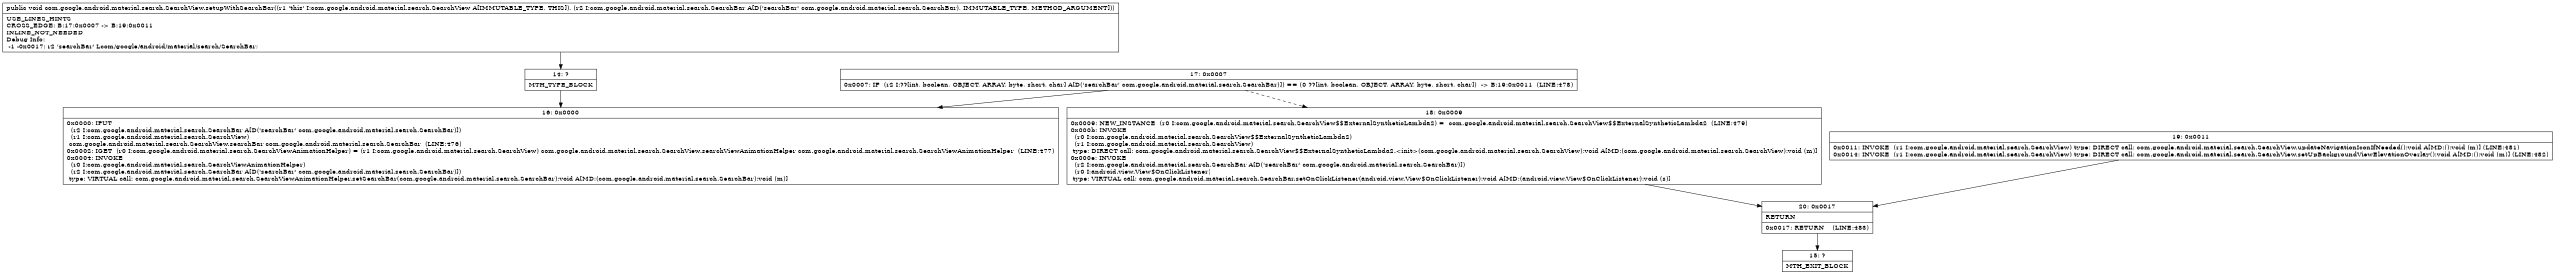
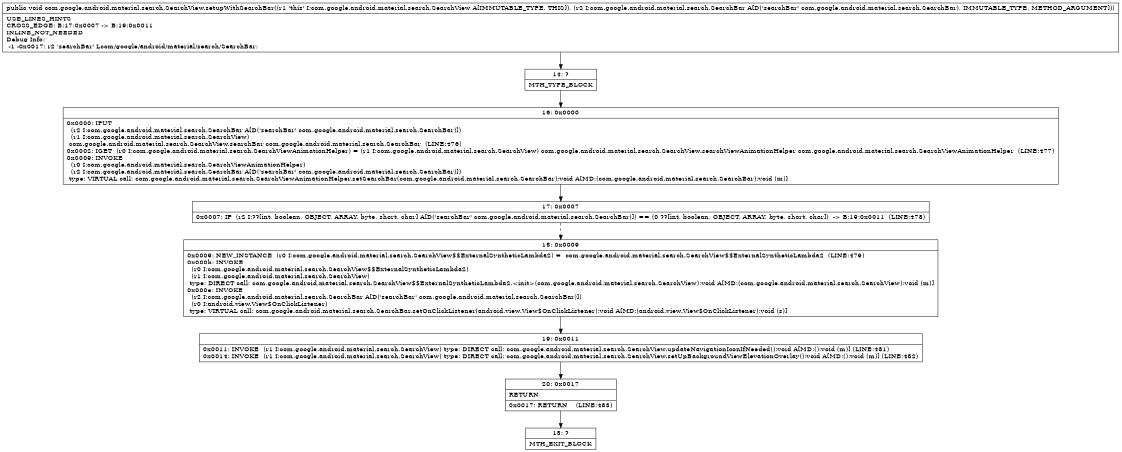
edge "17: 0x0007" -> "16: 0x0000": reversed
node "16: 0x0000": text "0x0004: INVOKE" -> "0x0009: INVOKE"
edge "18: 0x0009" -> "20: 0x0017": now "18: 0x0009" -> "19: 0x0011"
